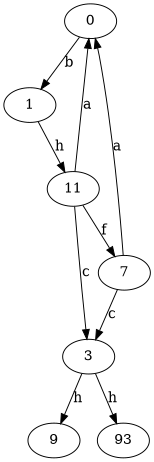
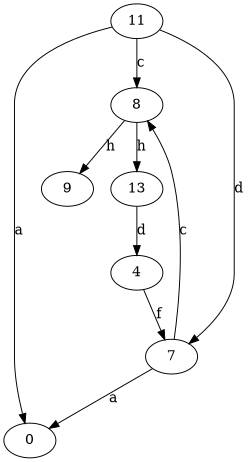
node "1": removed
edge "11" -> "7": label "f" -> "d"
node "4": added
node "3": label "3" -> "8"
node "93": label "93" -> "13"
